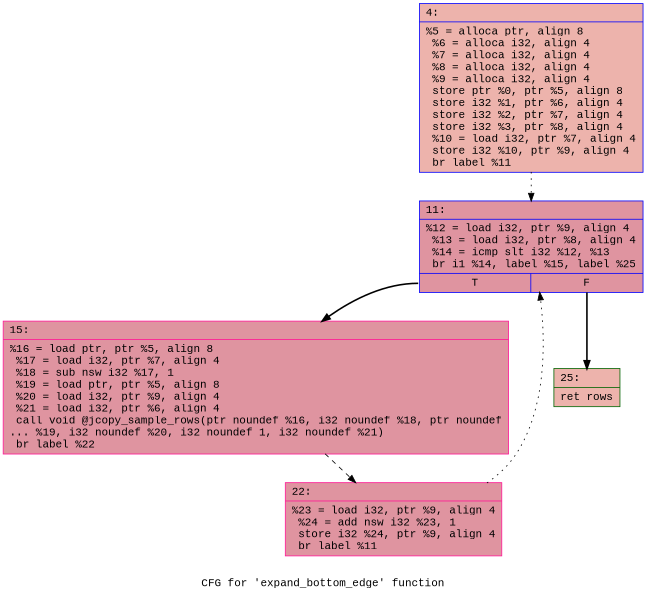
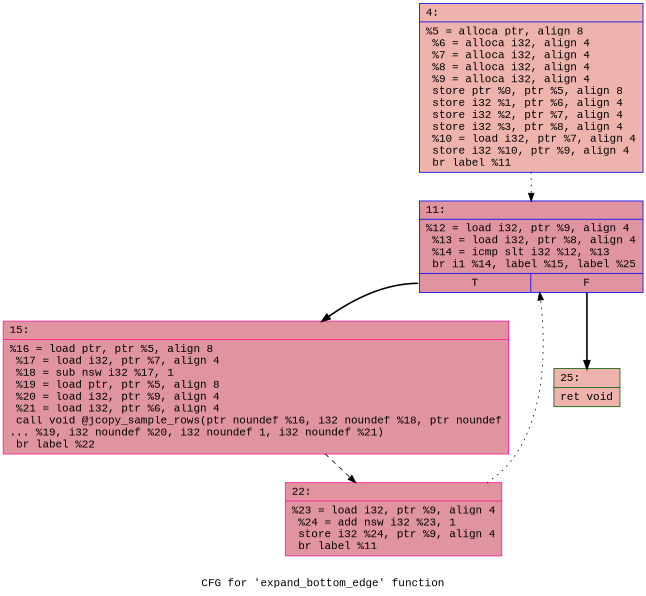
node "25:": text "ret rows" -> "ret void"
